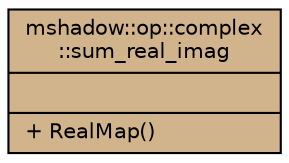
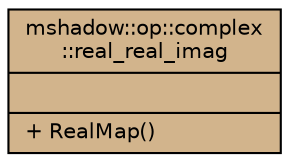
node "mshadow::op::complex": text "::sum_real_imag" -> "::real_real_imag"
